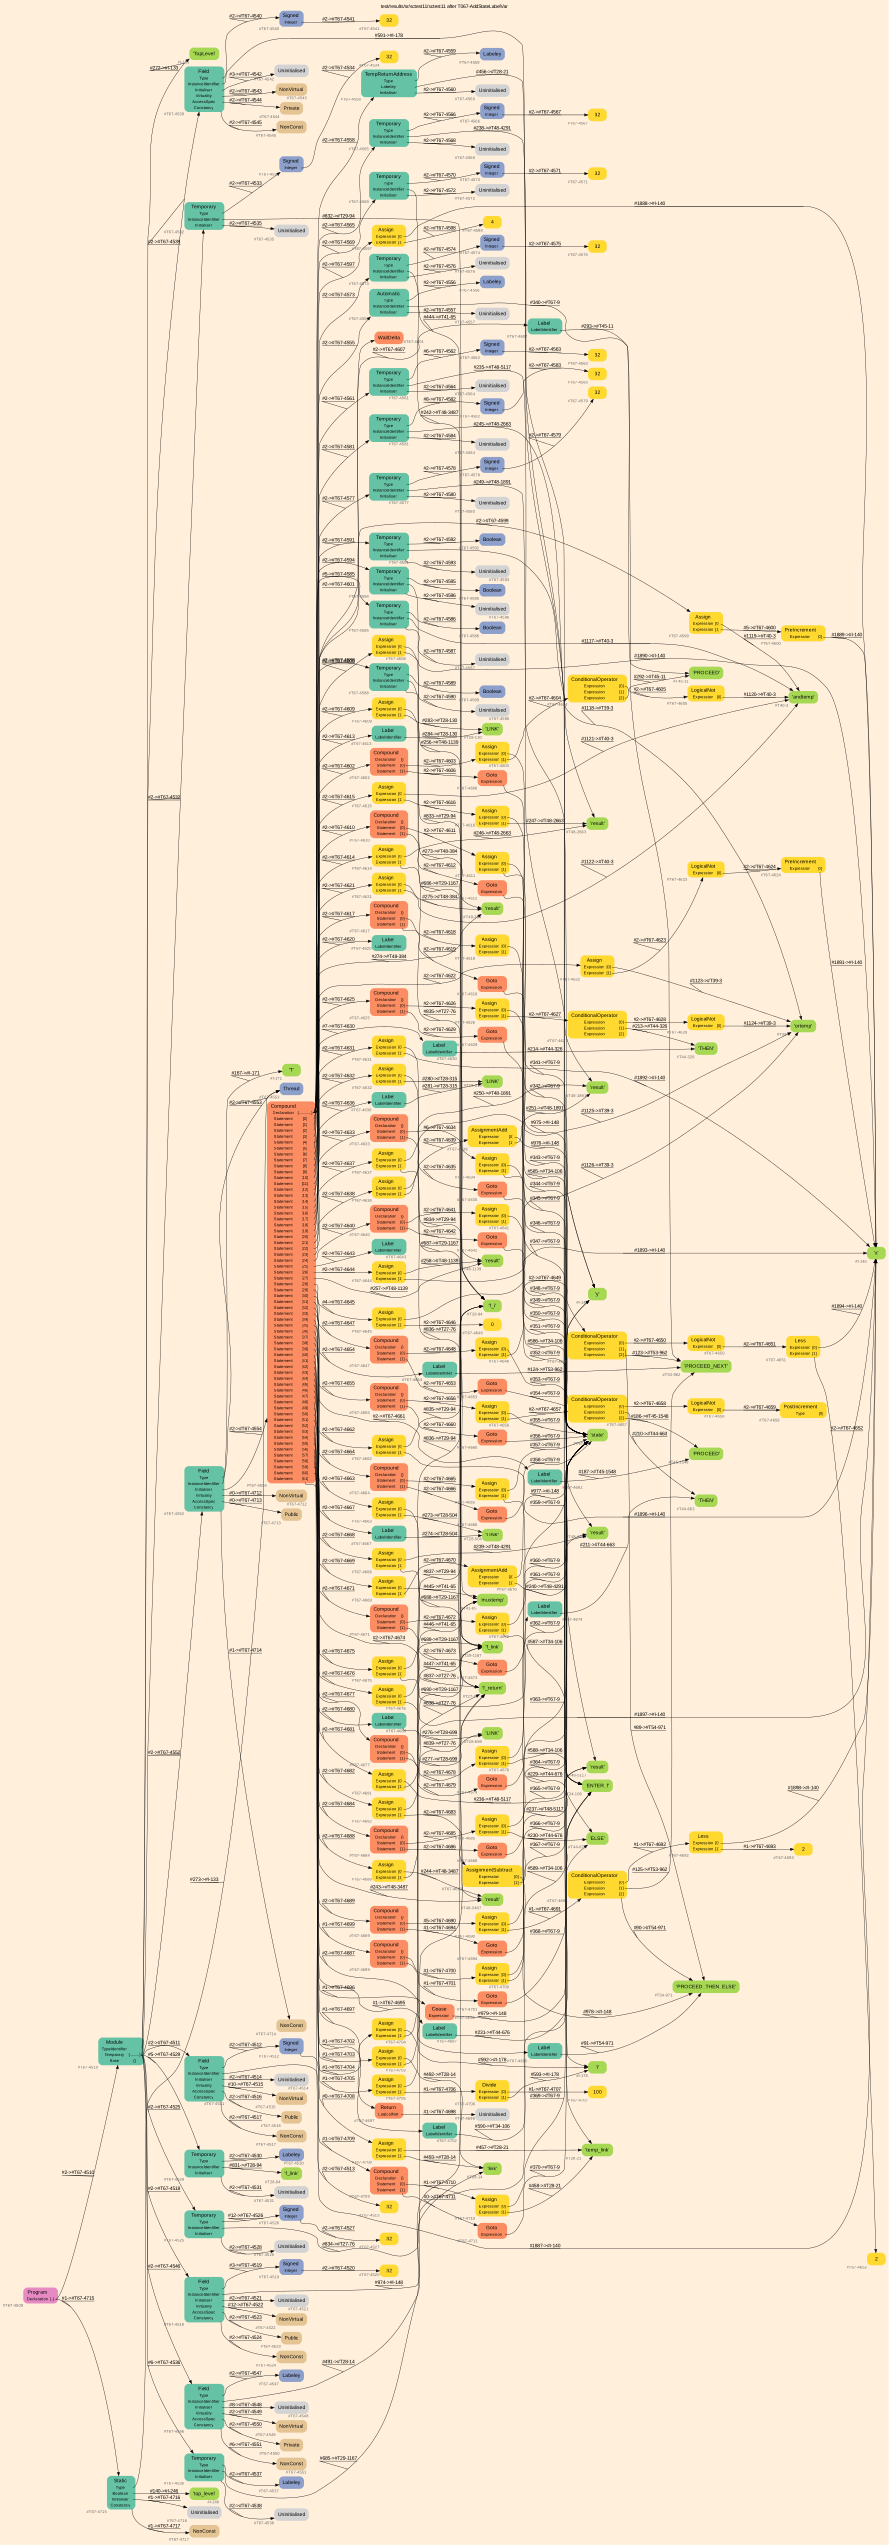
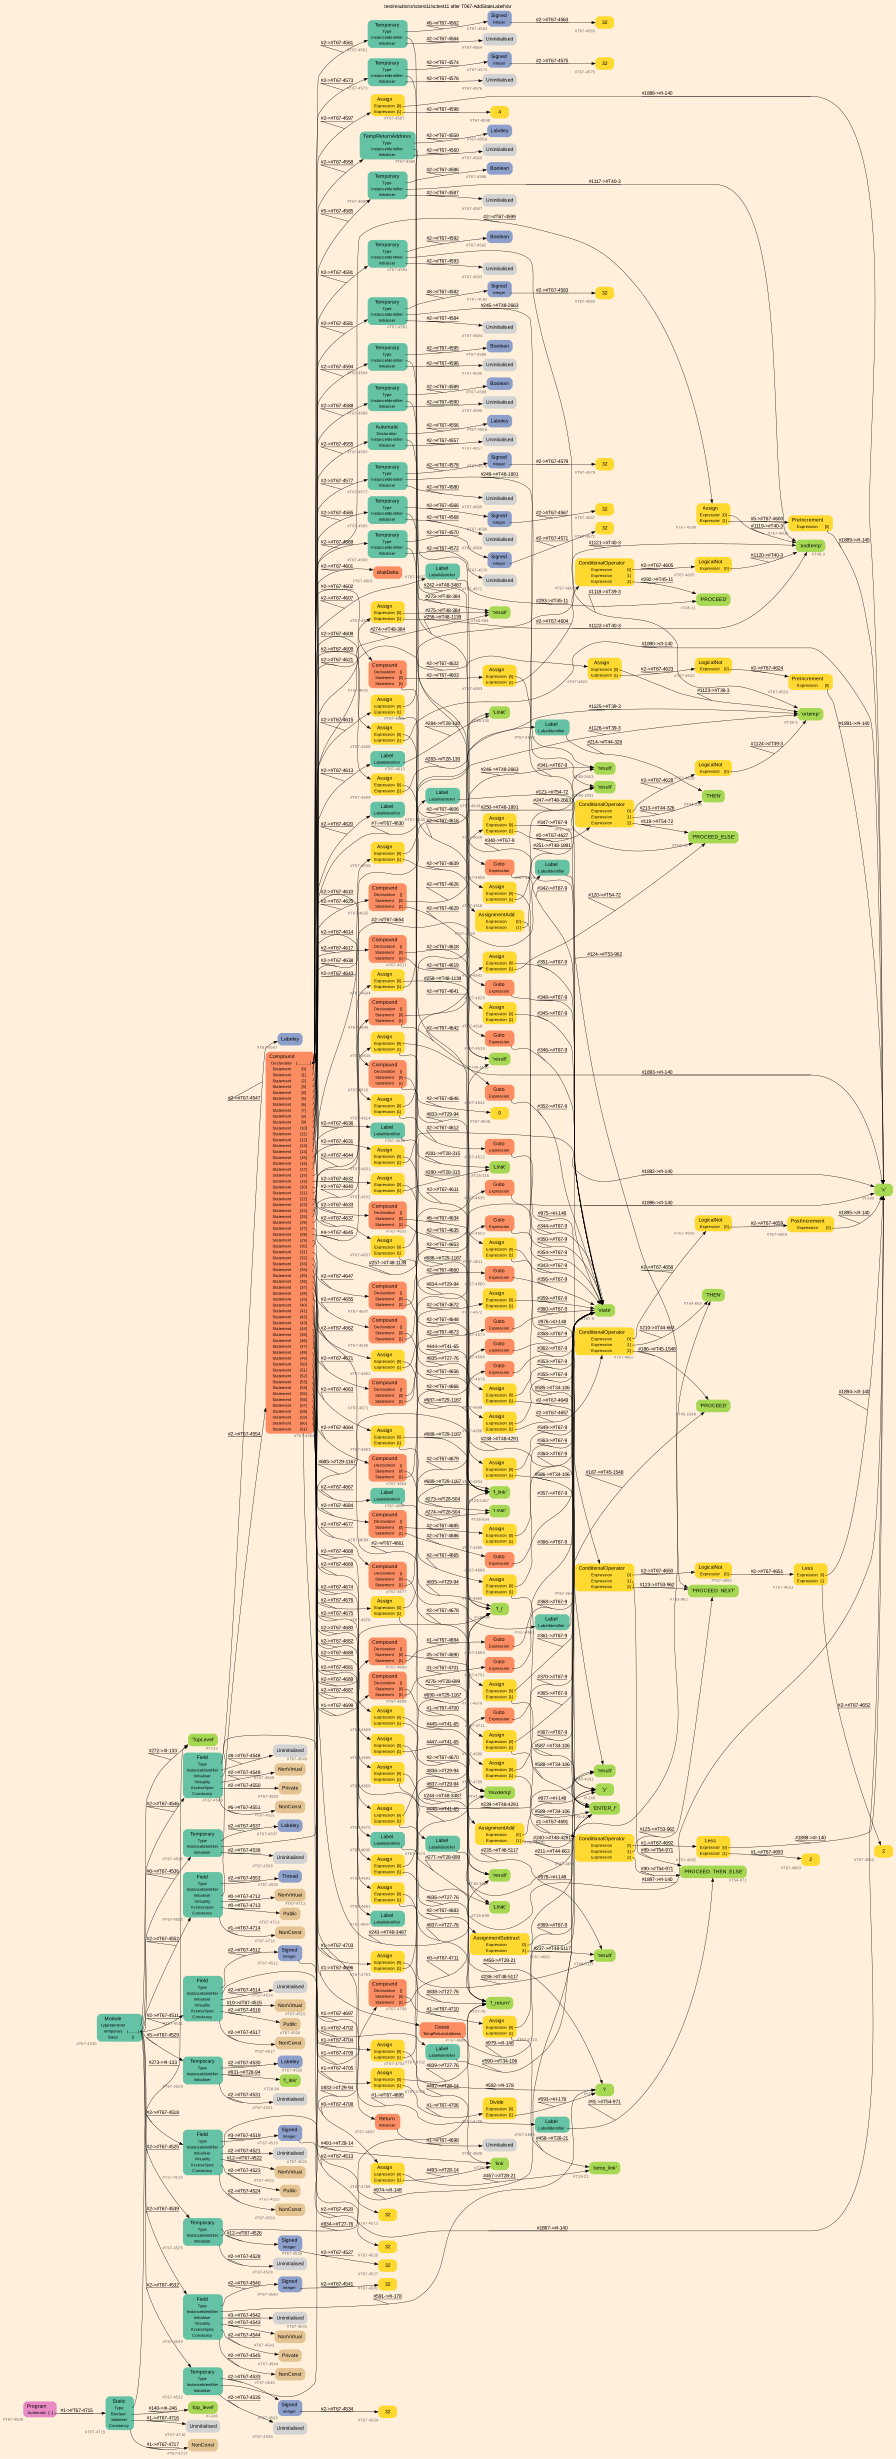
node "TempReturnAddress": text "Labeley" -> "InstanceIdentifier"
node "Automatic": text "Type" -> "Declaration"
edge "TempReturnAddress" -> "'temp_link'": now "TempReturnAddress" -> "'i'"
edge "Automatic" -> "'PROCEED_NEXT'": now "Automatic" -> "'state'"
node "'PROCEED_ELSE'": added
node "'T'": removed
edge "PostIncrement" -> "'x'": added, label "#1895->#I-140"
node "PostIncrement": text "Type" -> "Expression"
edge "Static" -> "Thread": now "Static" -> "'TopLevel'"
node "'ELSE'": removed
edge "AssignmentSubtract" -> "'PROCEED_THEN_ELSE'": now "AssignmentSubtract" -> "'y'"
node "Cease": text "Expression" -> "TempReturnAddress"
node "100": removed
node "Return": text "LogicalNot" -> "Initialiser"
edge "Program" -> "Module": removed, label "#2->#T67-4510"
node "Program": text "Declaration" -> "Automatic"
